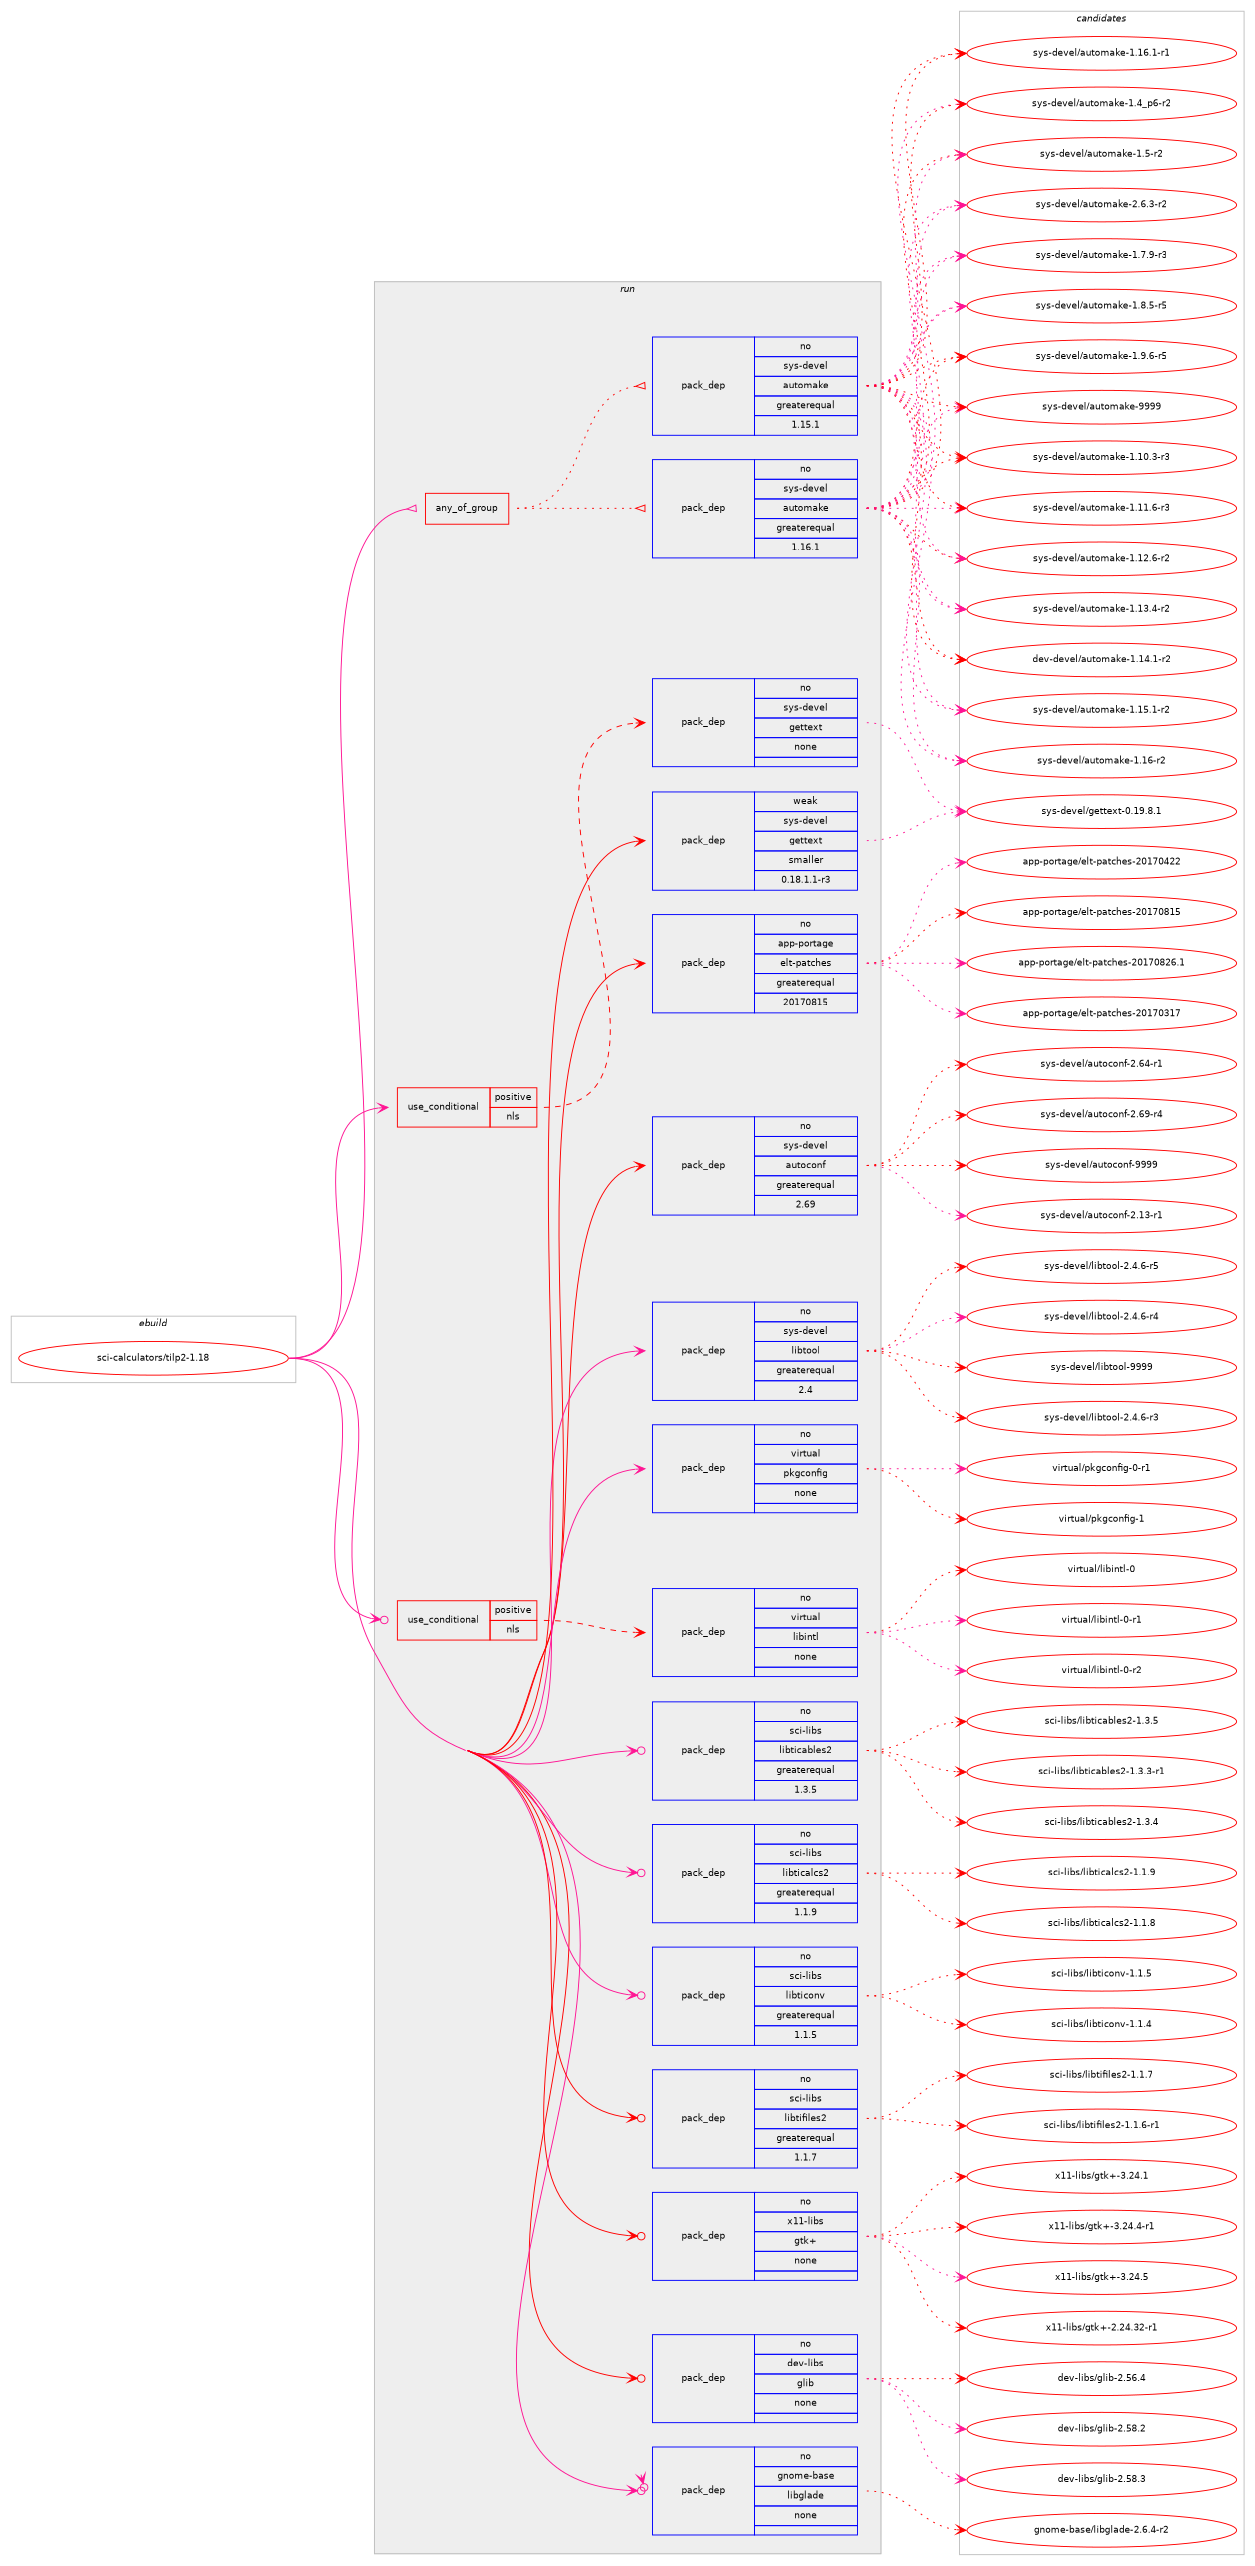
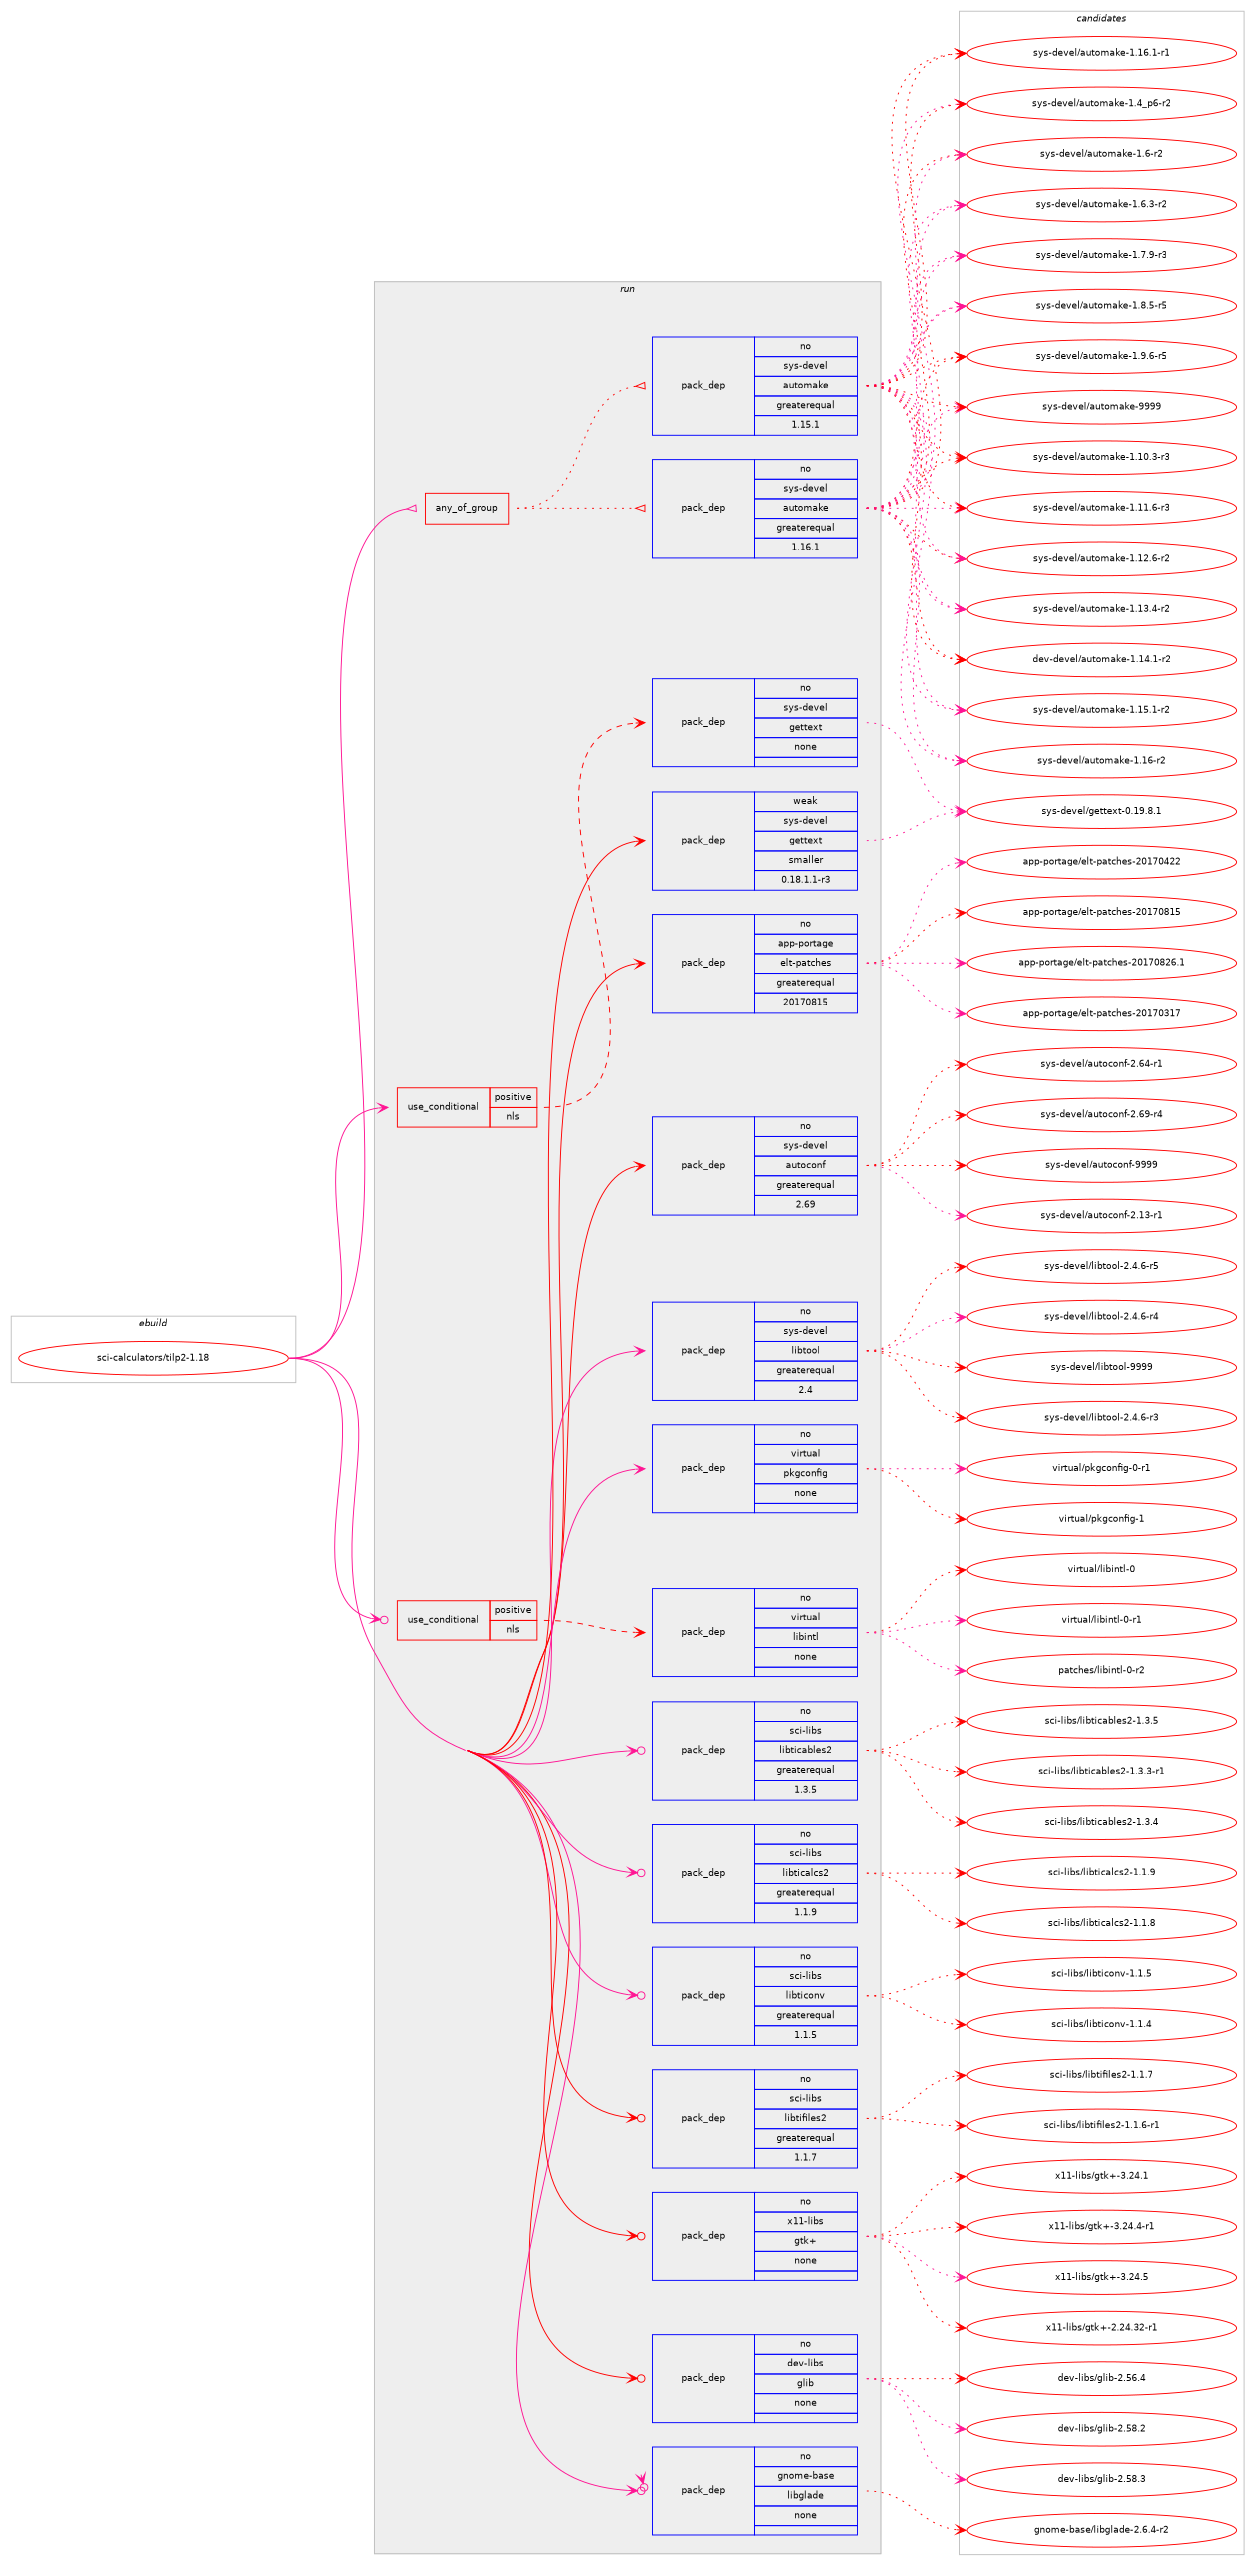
node "sys-devel/automake-1.5-r2": label "sys-devel/automake-1.5-r2" -> "sys-devel/automake-1.6-r2"
node "sys-devel/automake-2.6.3-r2": label "sys-devel/automake-2.6.3-r2" -> "sys-devel/automake-1.6.3-r2"
node "virtual/libintl-0-r2": label "virtual/libintl-0-r2" -> "patches/libintl-0-r2"
